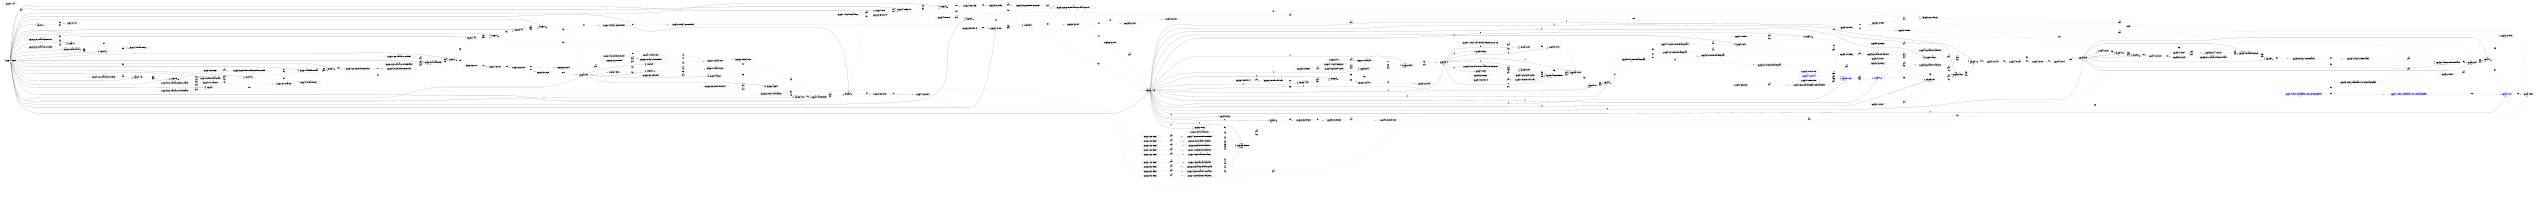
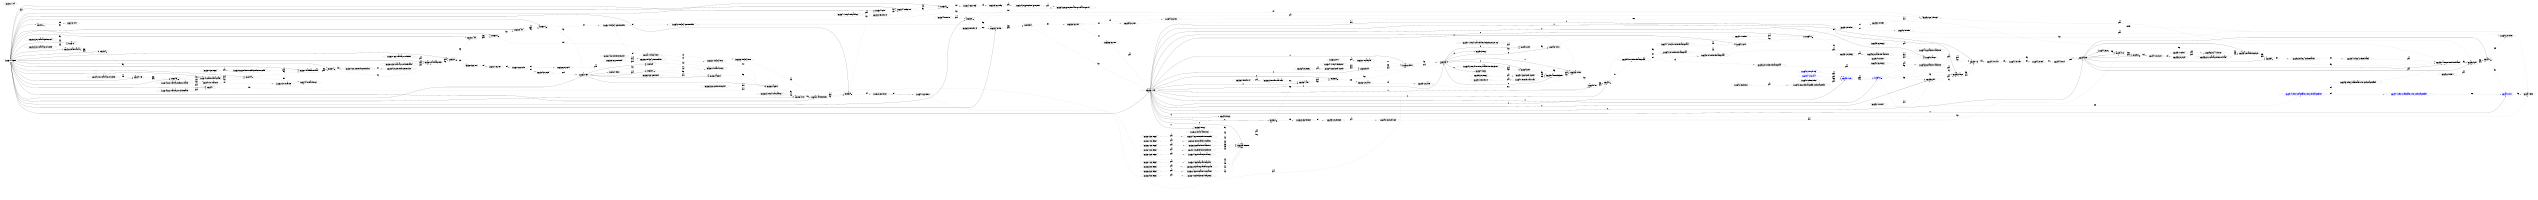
edge "(88665850)=" -> "(88665855)AS": now "(88665850)=" -> "(88665854)Session"
node "(88665784)boolean(dummy_)": removed
edge "(88665800)Any(questionid_question_lists)" -> "(88665809)Any(questionid_question_lists)": label "recv" -> "ref"
edge "(88665803)Any.predict_source_file(predict_source_file)" -> "(88665801)load_final_test_data": label "ref" -> "para"
edge "(88665821)empty" -> "(88665827)=": label "dep" -> "para"
edge "(88665903)Any(FLAGS)" -> "(88665895)print": now "(88665903)Any(FLAGS)" -> "(88665904)Any.ckpt_dir(ckpt_dir)"
edge "(88665885)=" -> "(88665892)Add": removed, label "dep"
